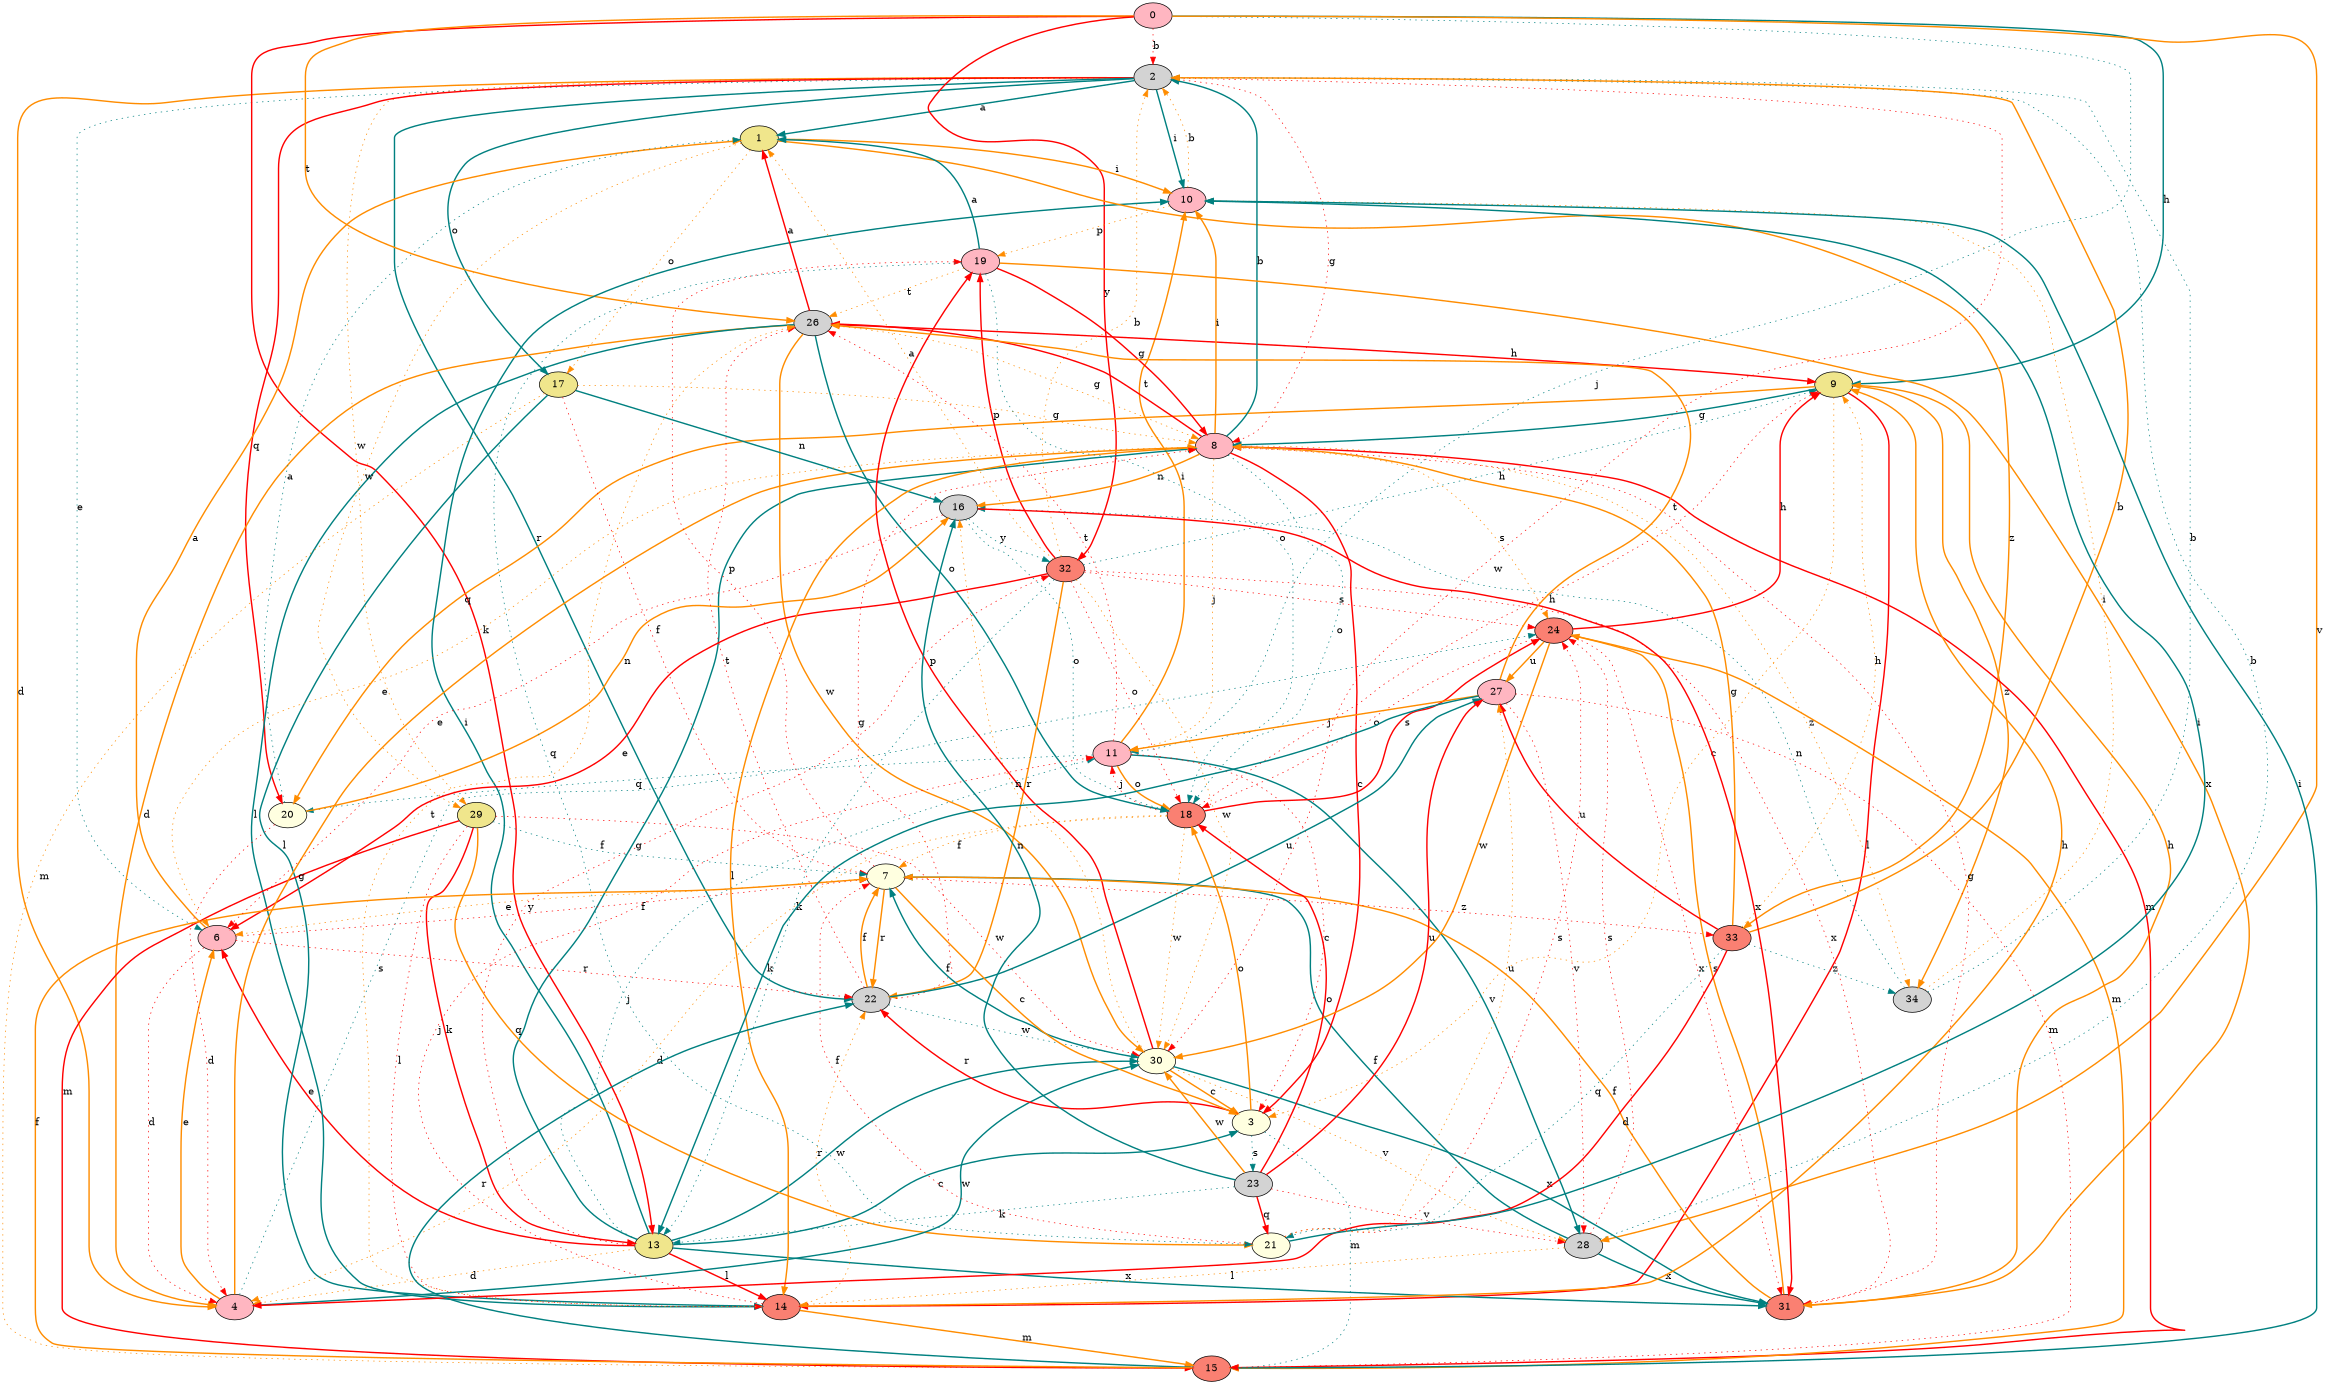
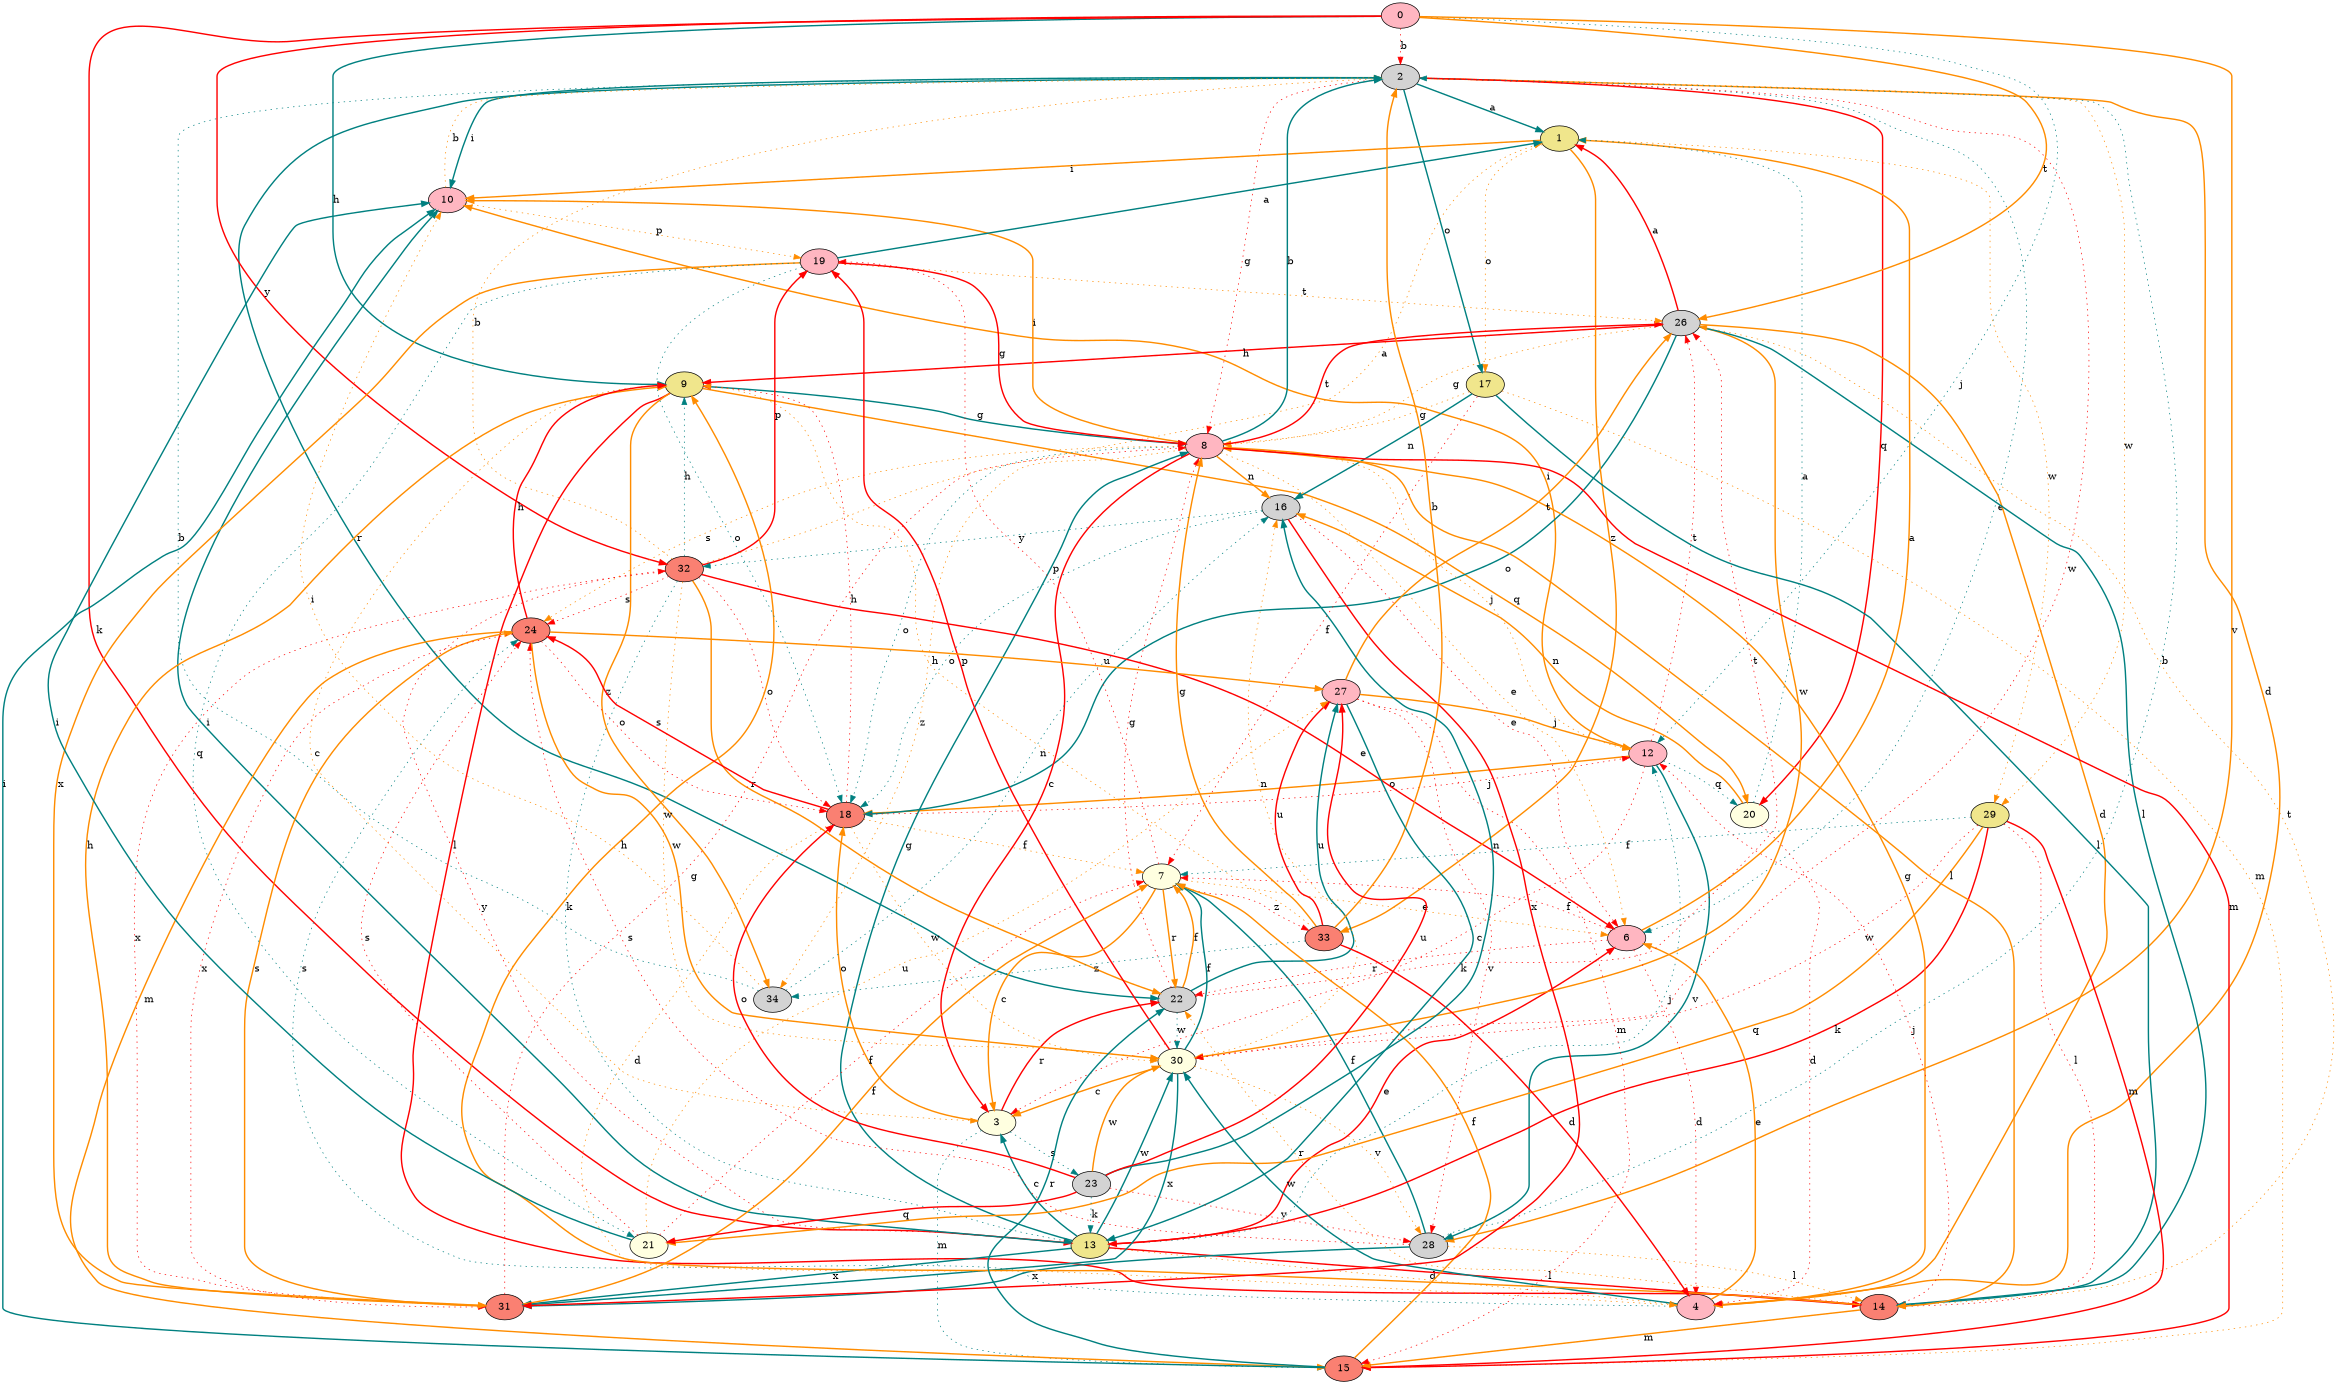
node "11": label "11" -> "12"
edge "33" -> "21": removed, label "q"
